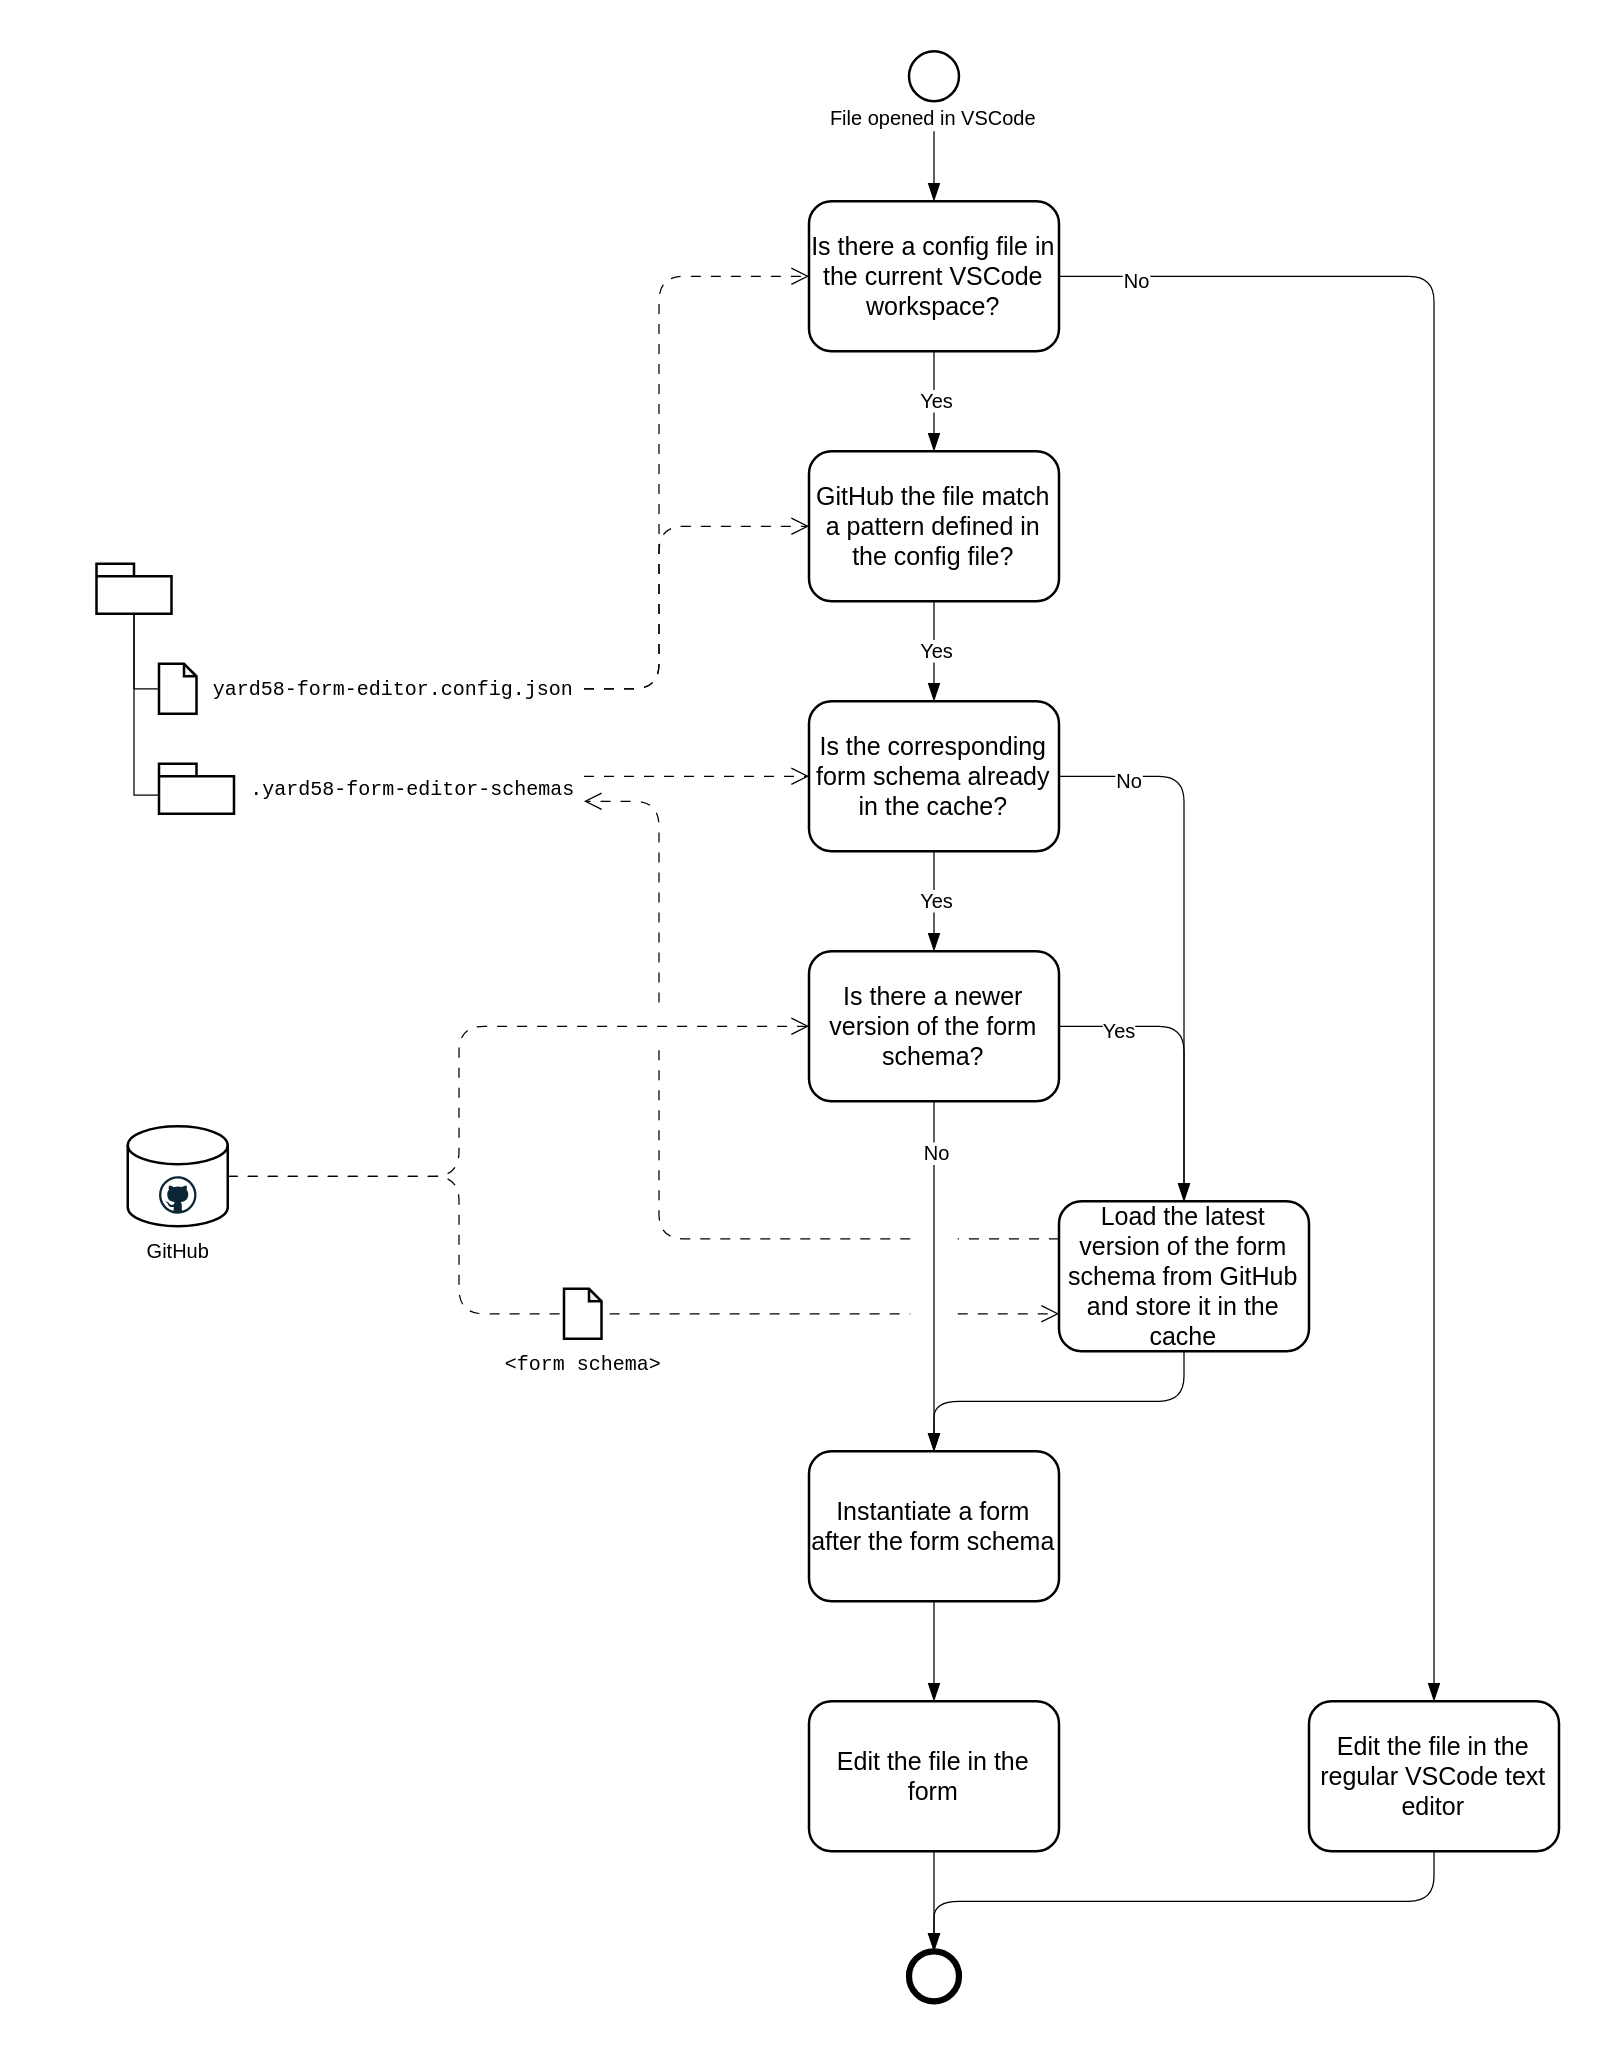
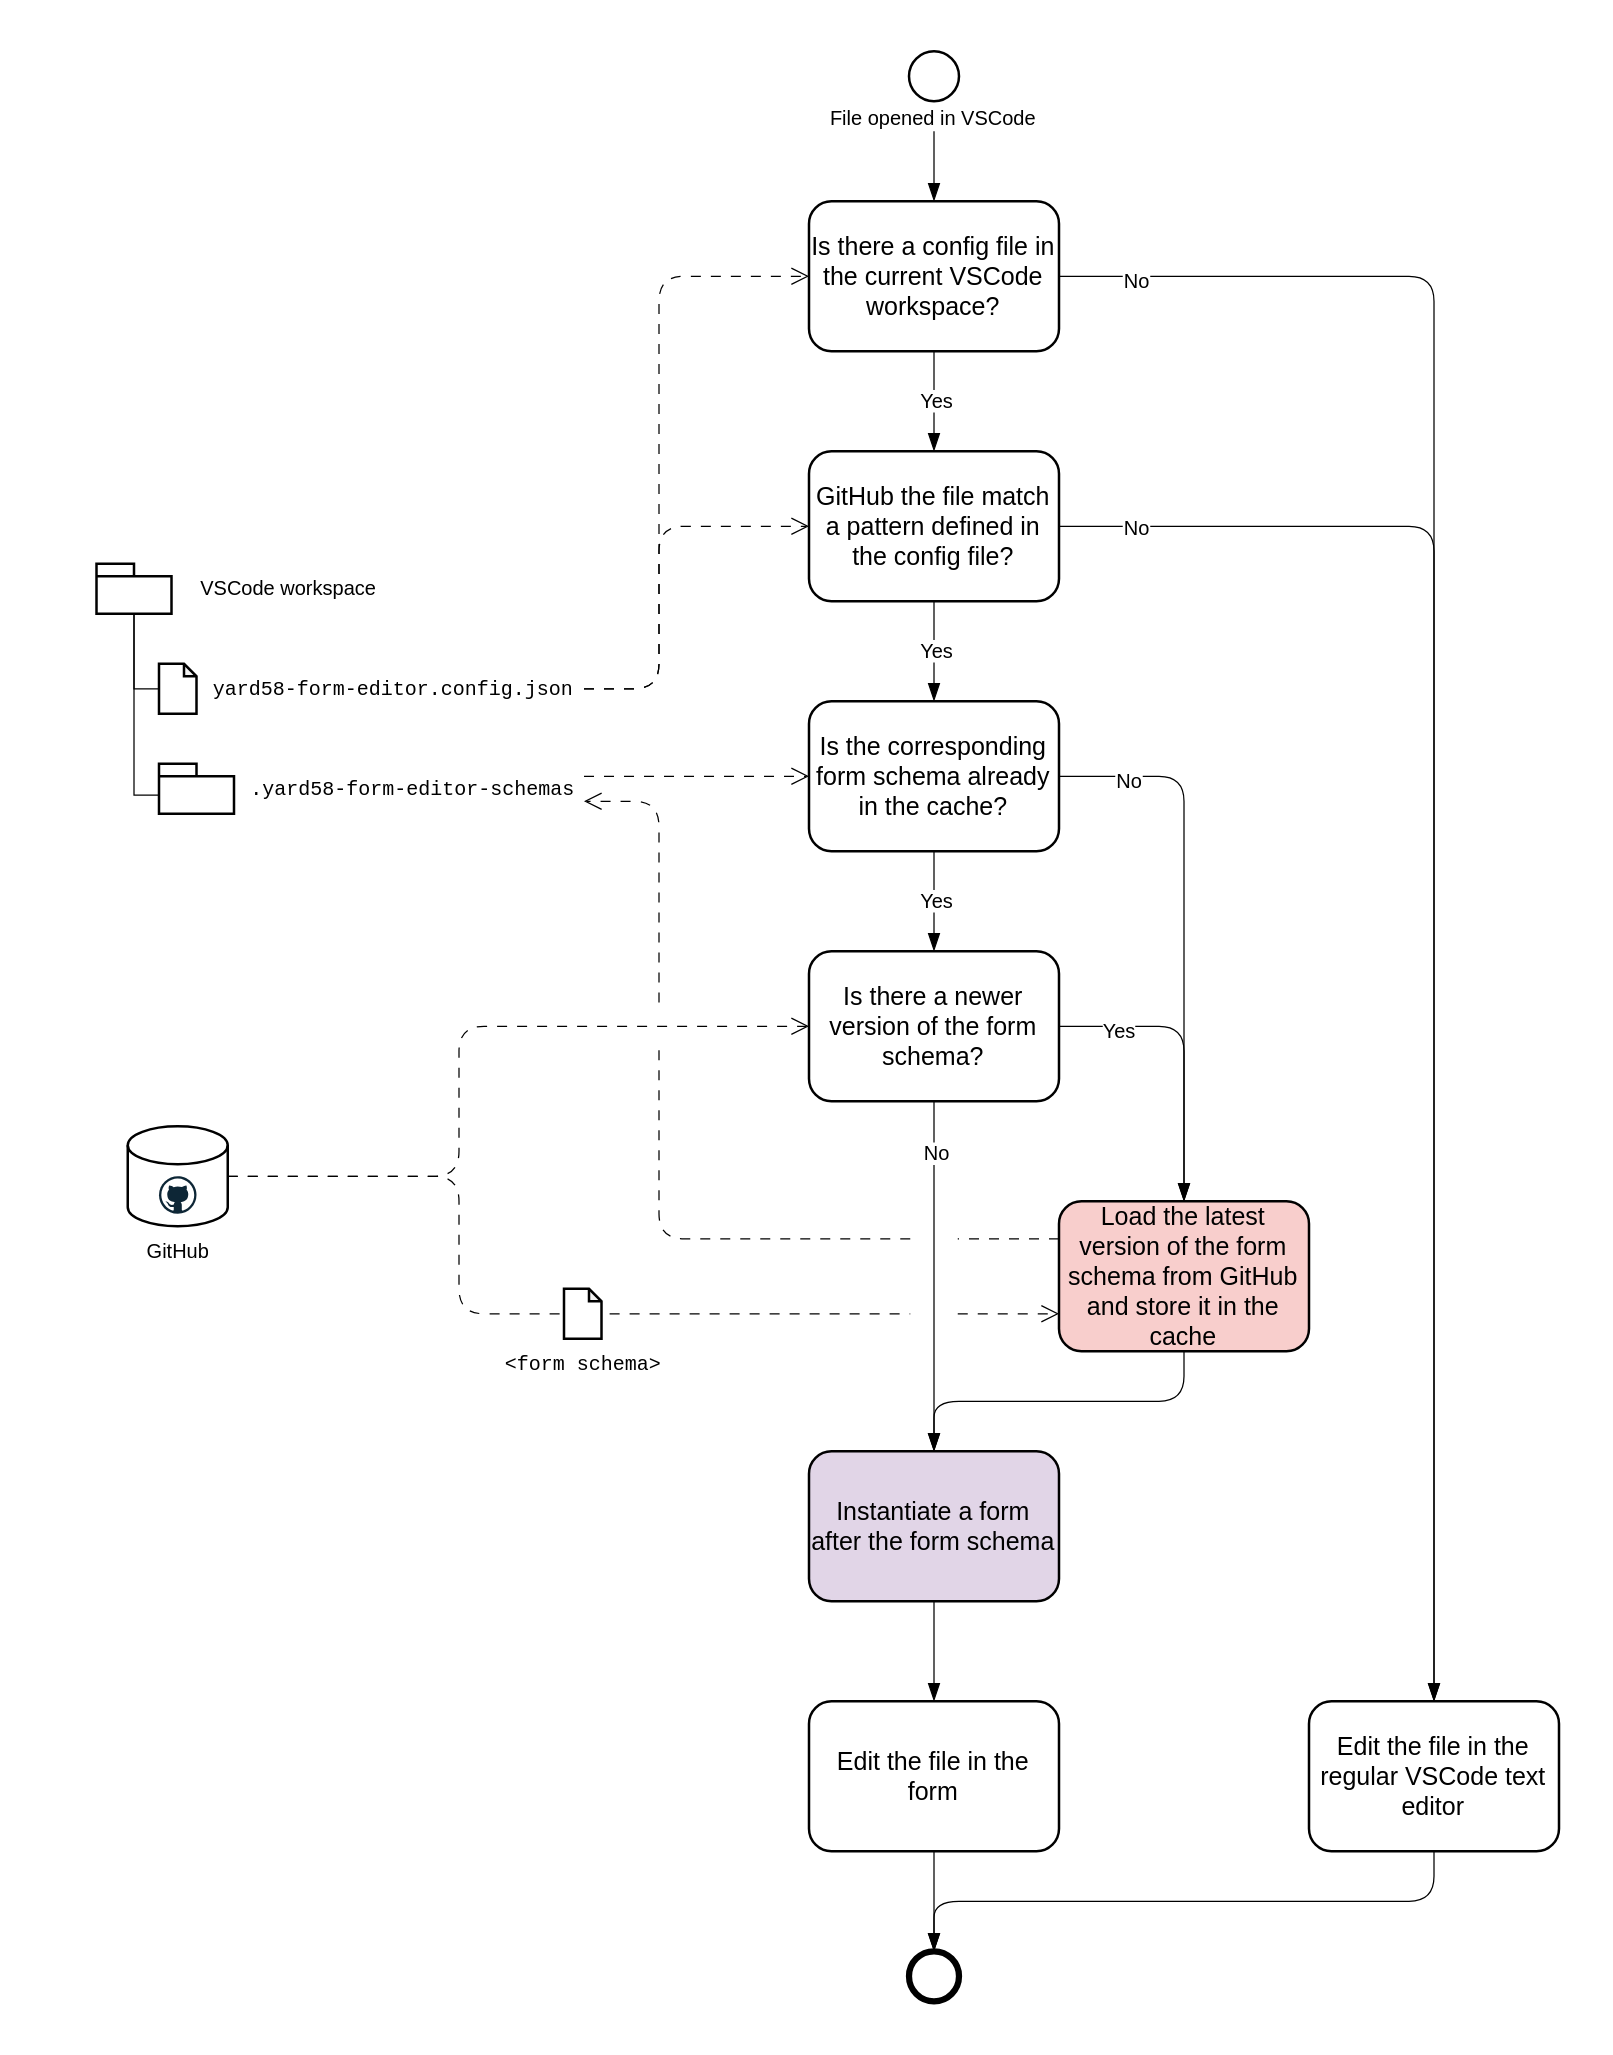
edge "GitHub the file match a pattern defined in the config file?" -> "Edit the file in the regular VSCode text editor": added, label "No"
node "VSCode workspace": added
node "Load the latest version of the form schema from GitHub and store it in the cache": fillcolor #ffffff -> #f8cecc
node "Instantiate a form after the form schema": fillcolor #ffffff -> #e1d5e7
